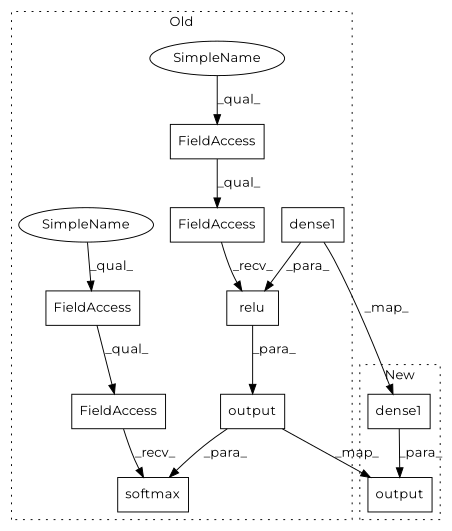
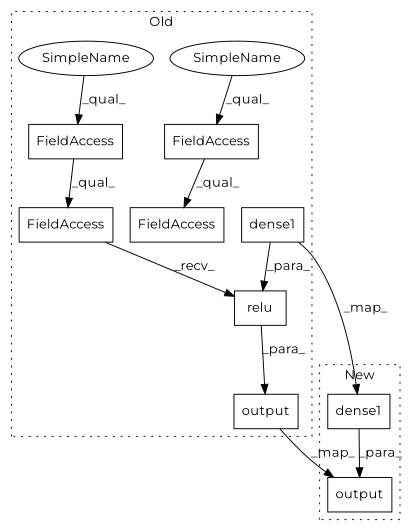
node "softmax": removed
